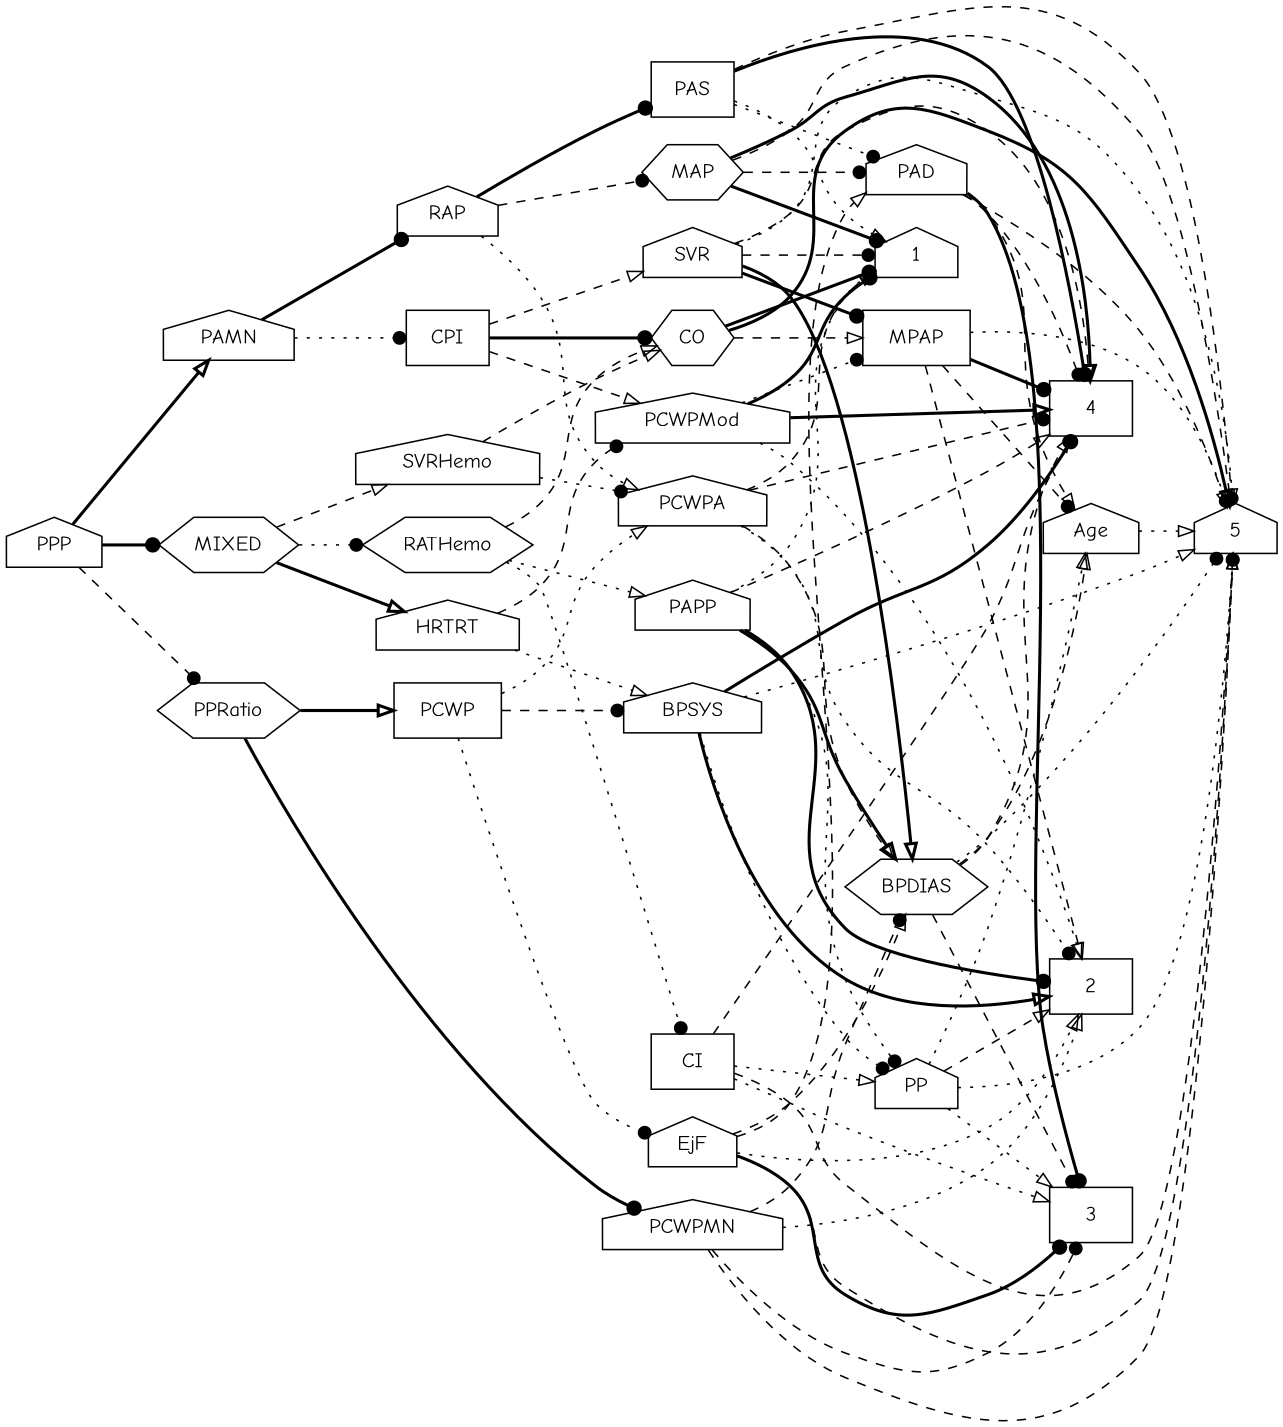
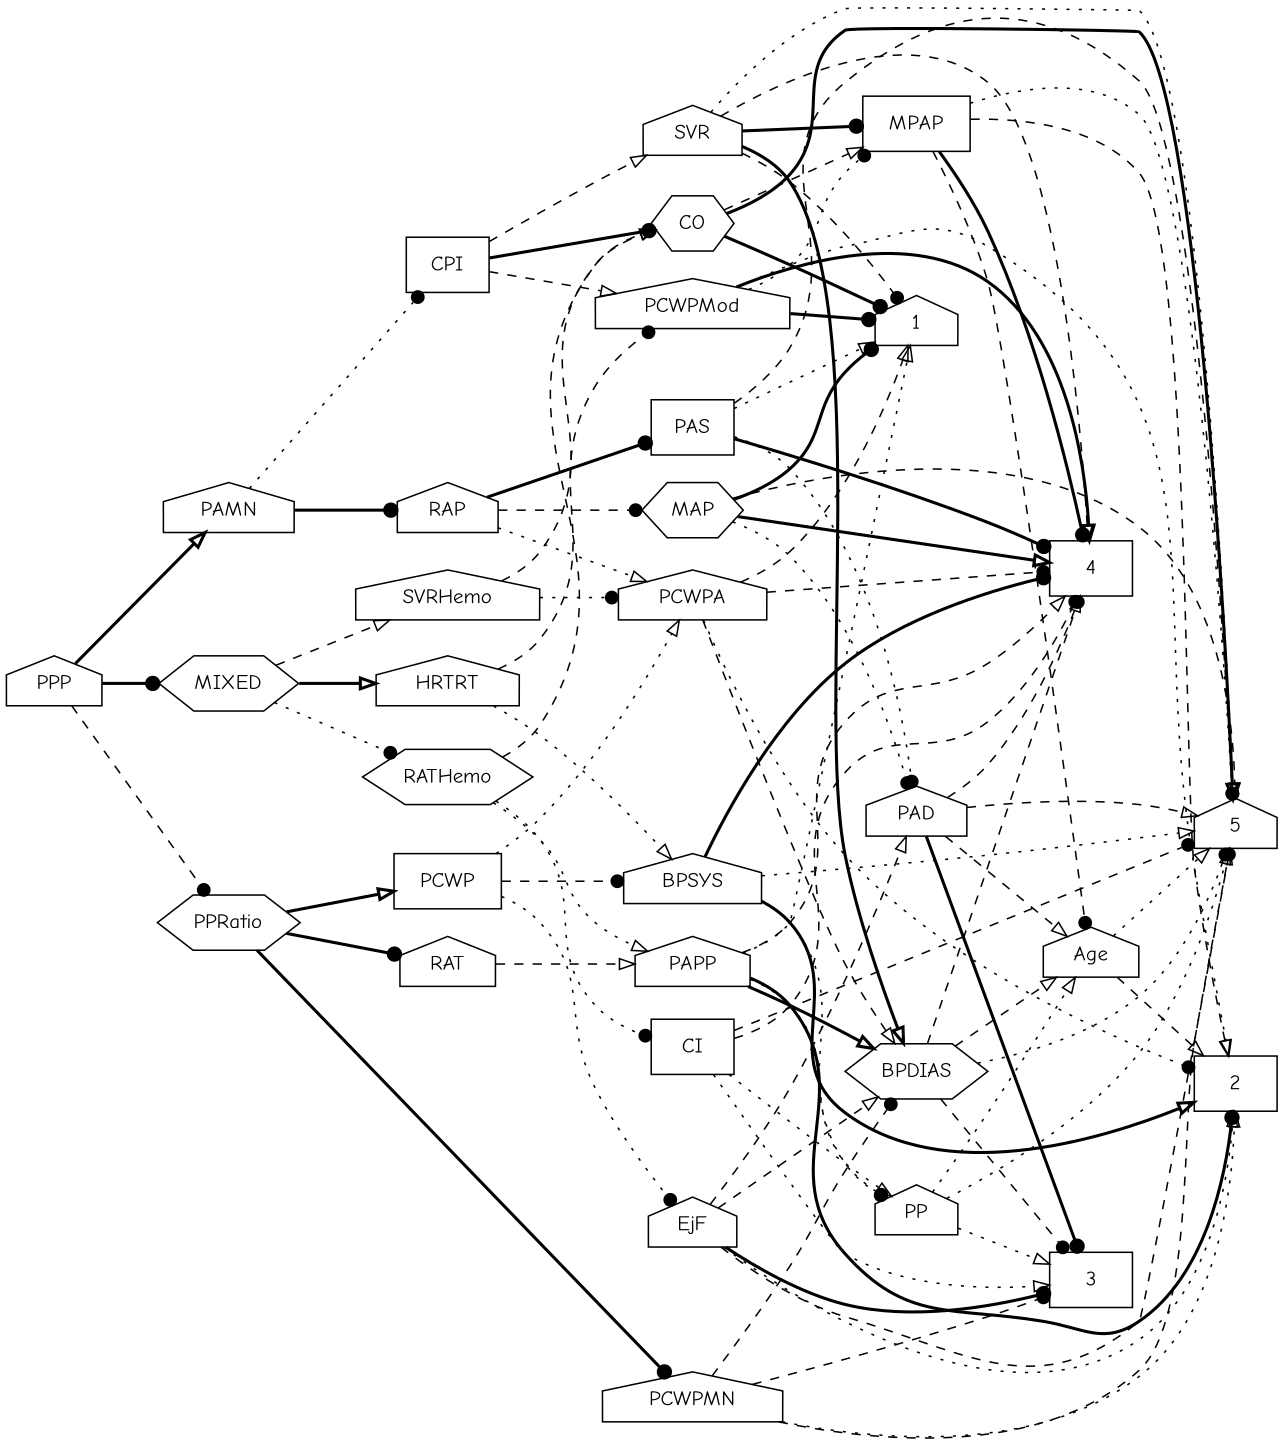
edge "MAP" -> "PAD": style dashed -> dotted
node "RAT": added
edge "PP" -> "2": now "Age" -> "2"
